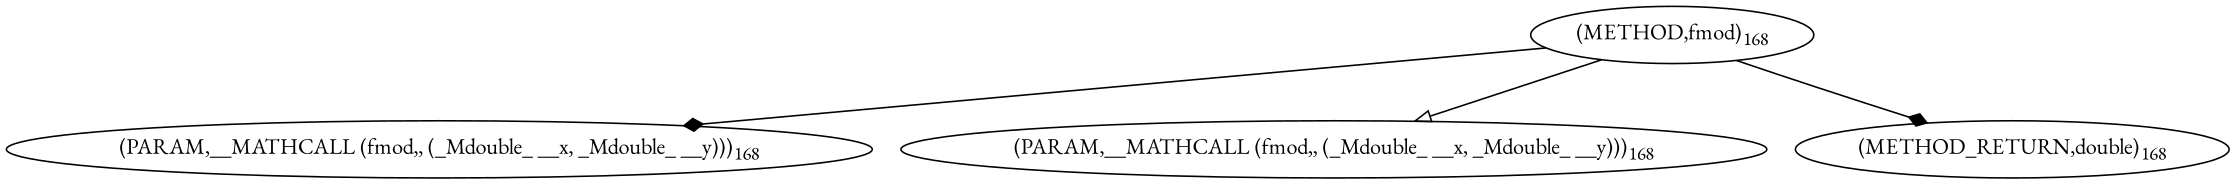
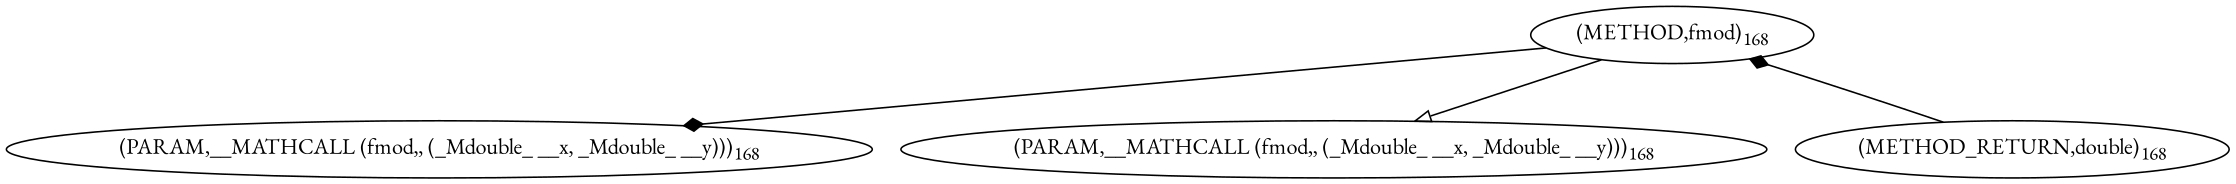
edge "(METHOD,fmod)" -> "(METHOD_RETURN,double)": reversed
